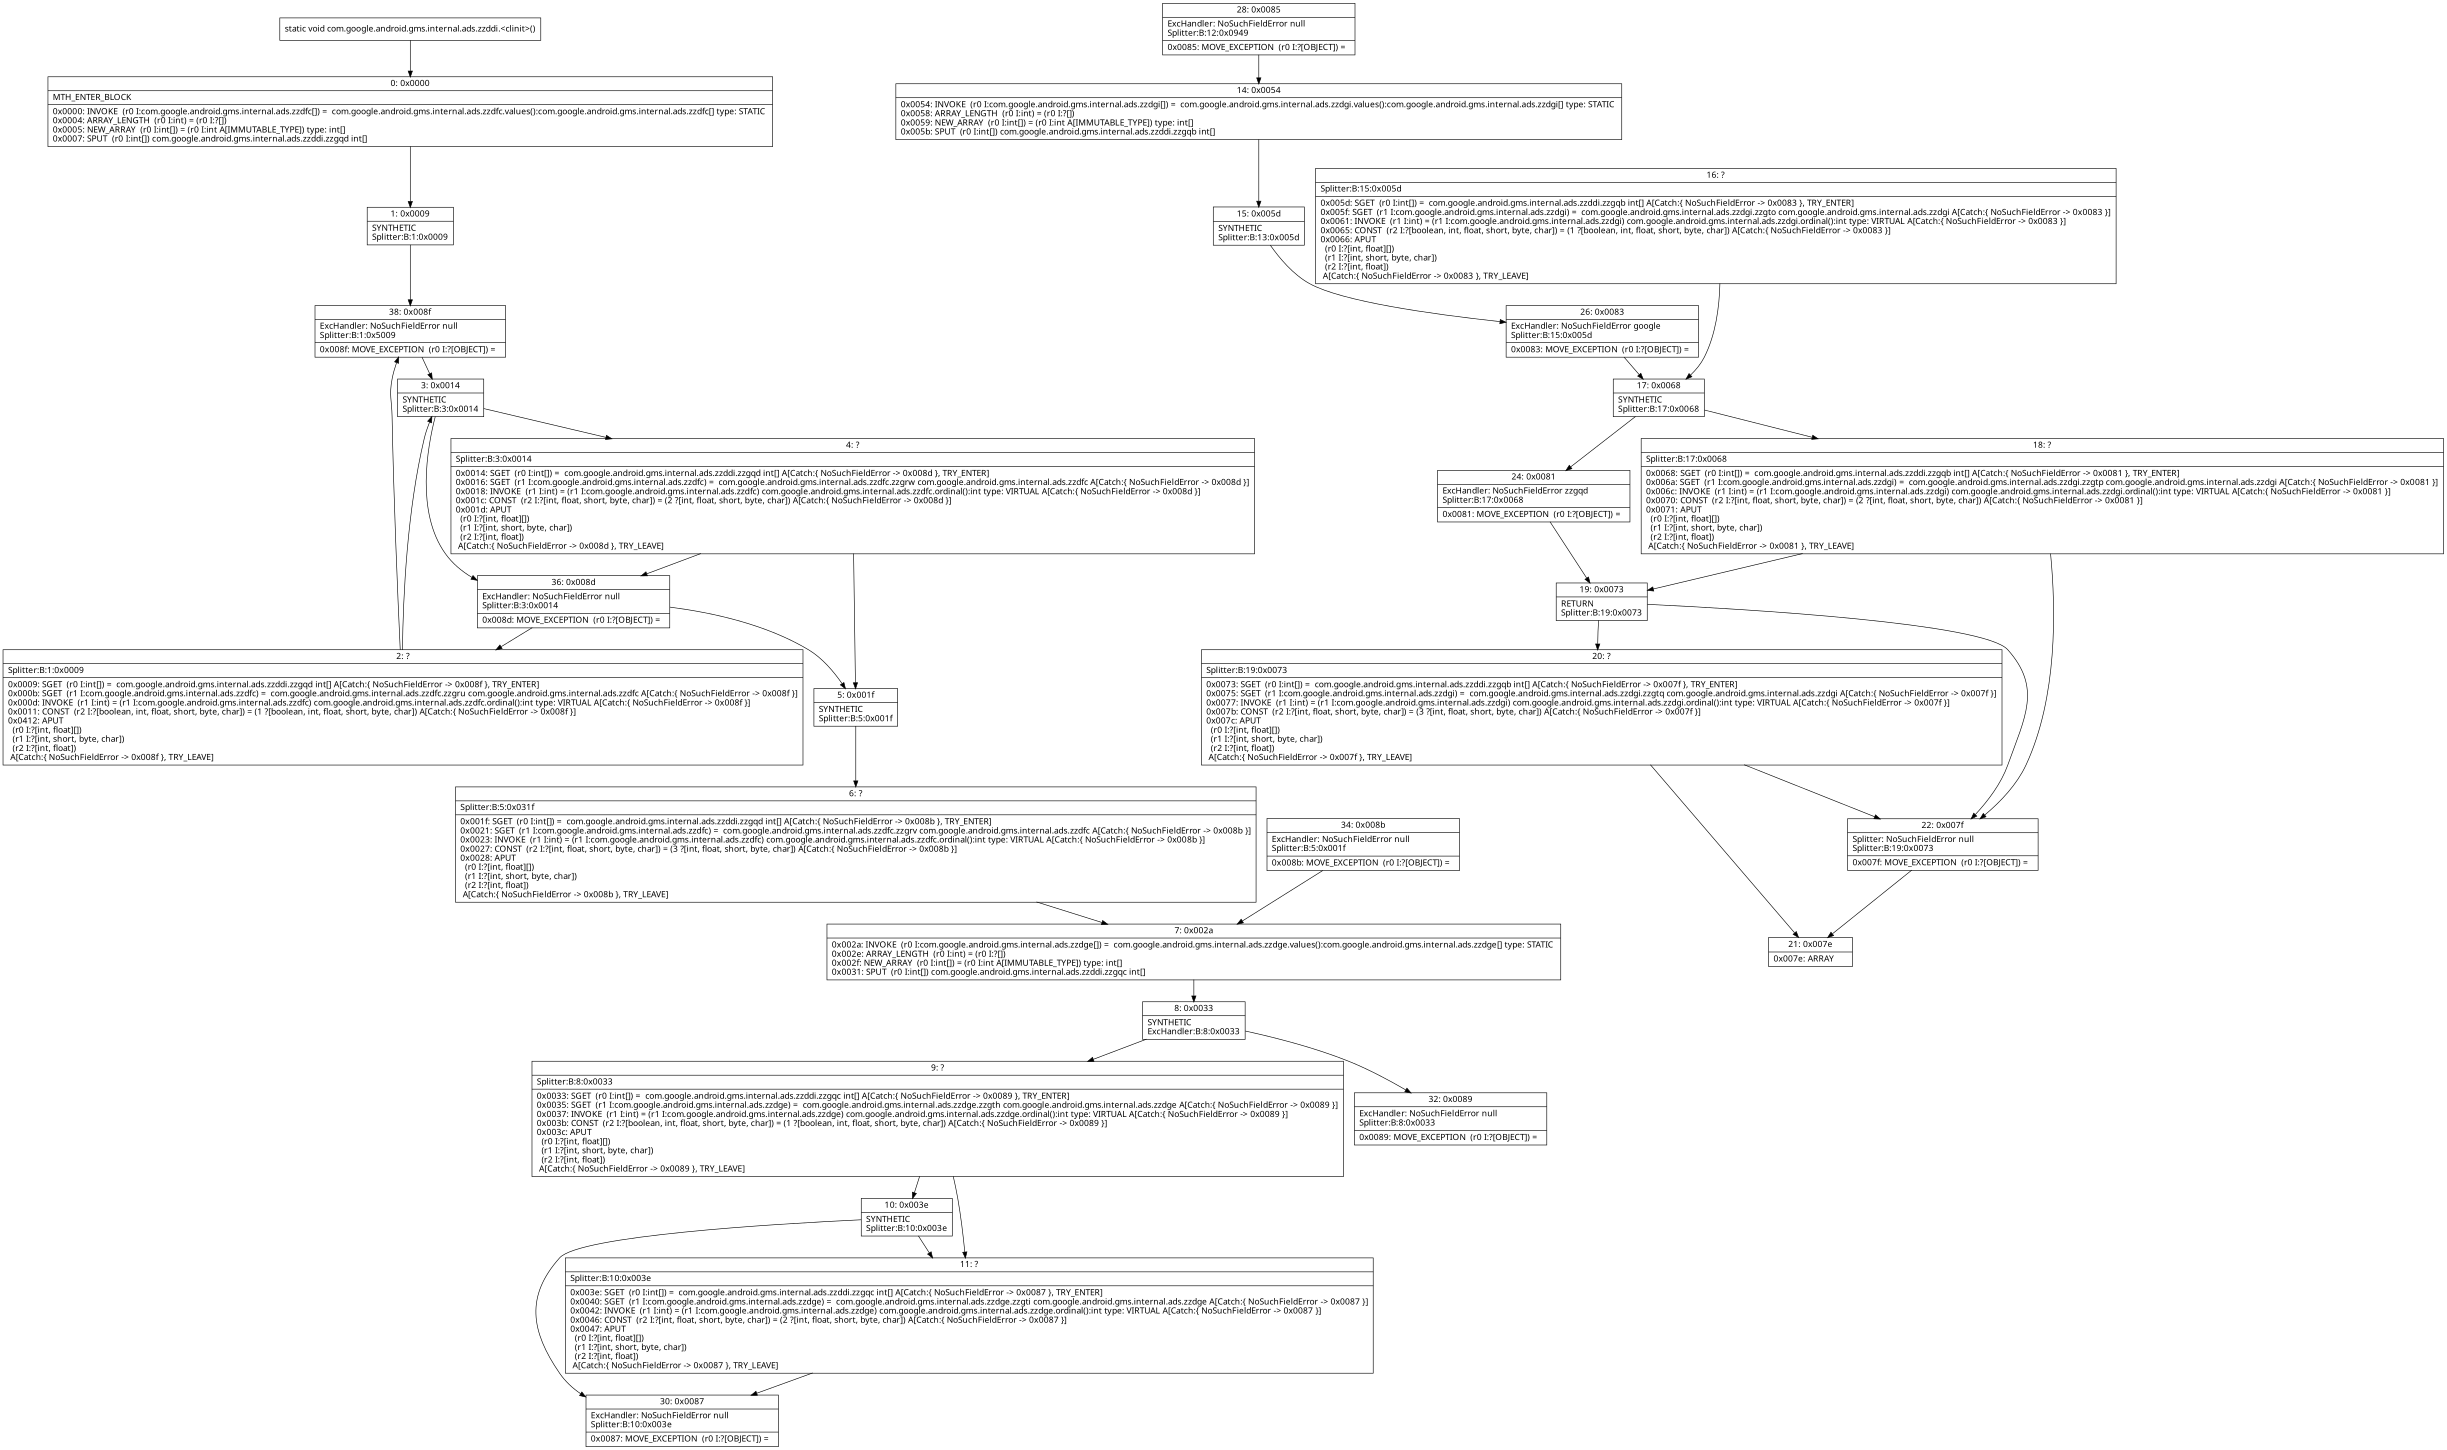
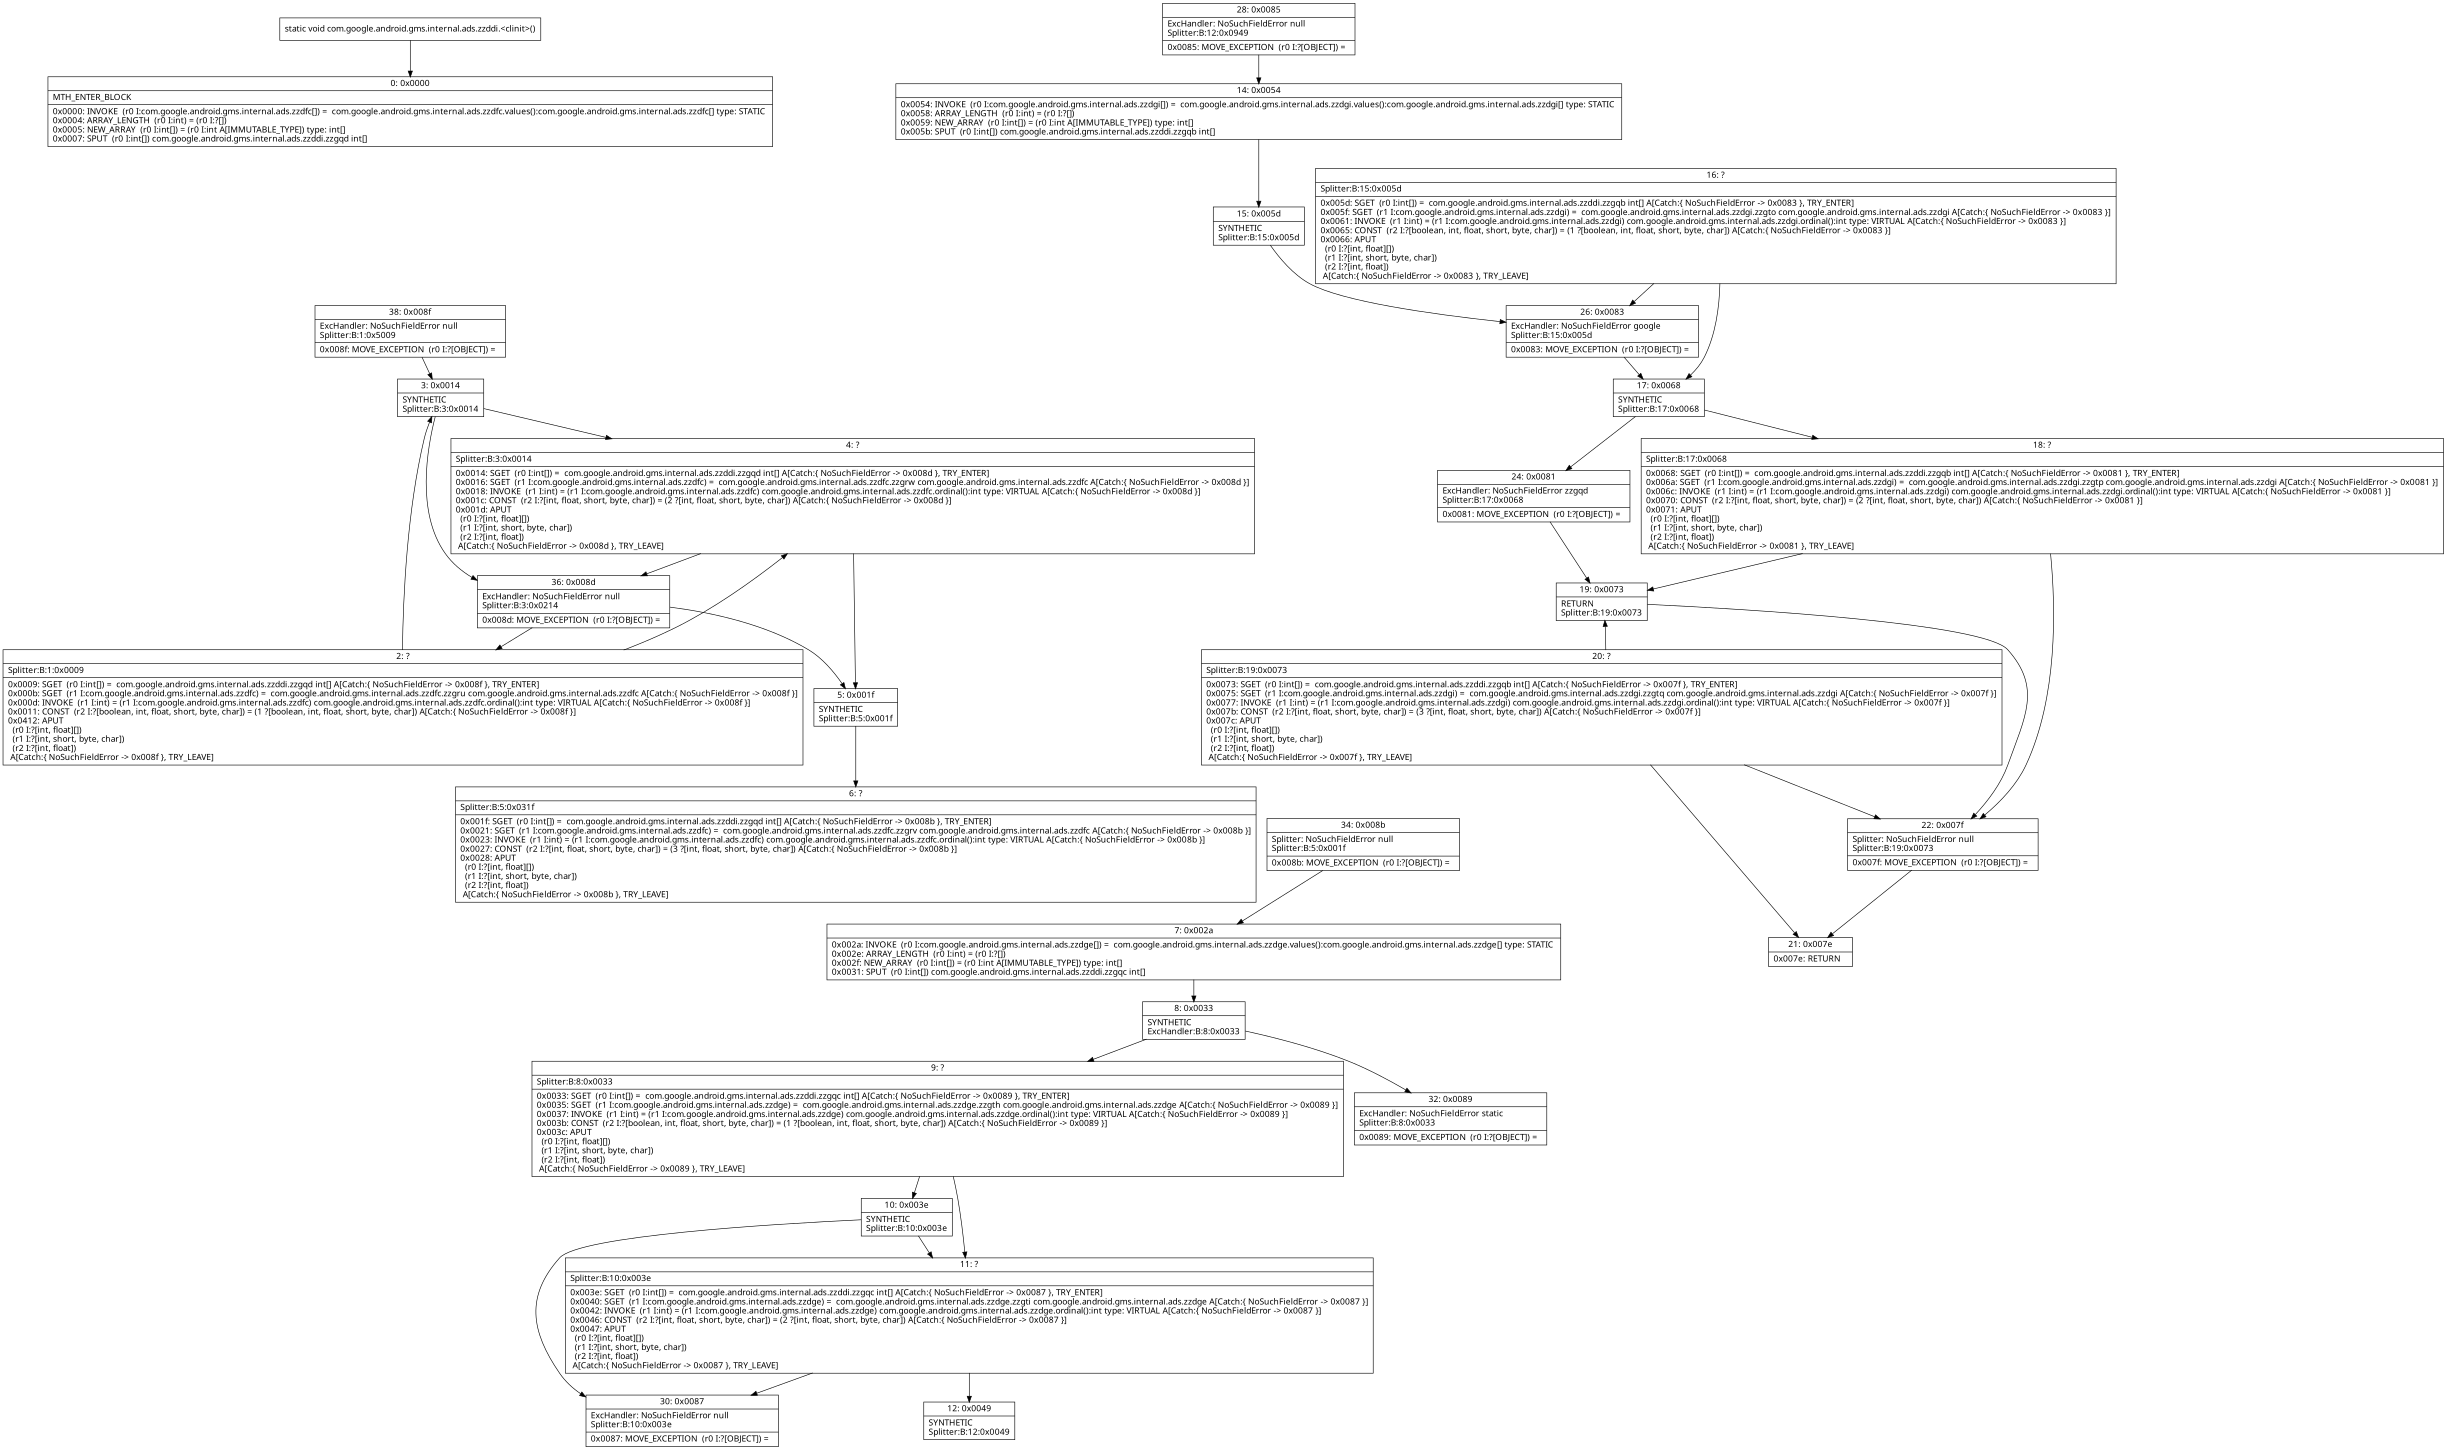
node "1: 0x0009": removed
node "15: 0x005d": text "Splitter:B:13:0x005d" -> "Splitter:B:15:0x005d"
edge "16: ?" -> "26: 0x0083": added
edge "2: ?" -> "38: 0x008f": now "2: ?" -> "4: ?"
node "36: 0x008d": text "Splitter:B:3:0x0014" -> "Splitter:B:3:0x0214"
edge "19: 0x0073" -> "20: ?": reversed
node "34: 0x008b": text "ExcHandler: NoSuchFieldError null" -> "Splitter: NoSuchFieldError null"
edge "6: ?" -> "7: 0x002a": removed
node "21: 0x007e": text "0x007e: ARRAY" -> "0x007e: RETURN"
node "32: 0x0089": text "ExcHandler: NoSuchFieldError null" -> "ExcHandler: NoSuchFieldError static"
node "12: 0x0049": added
